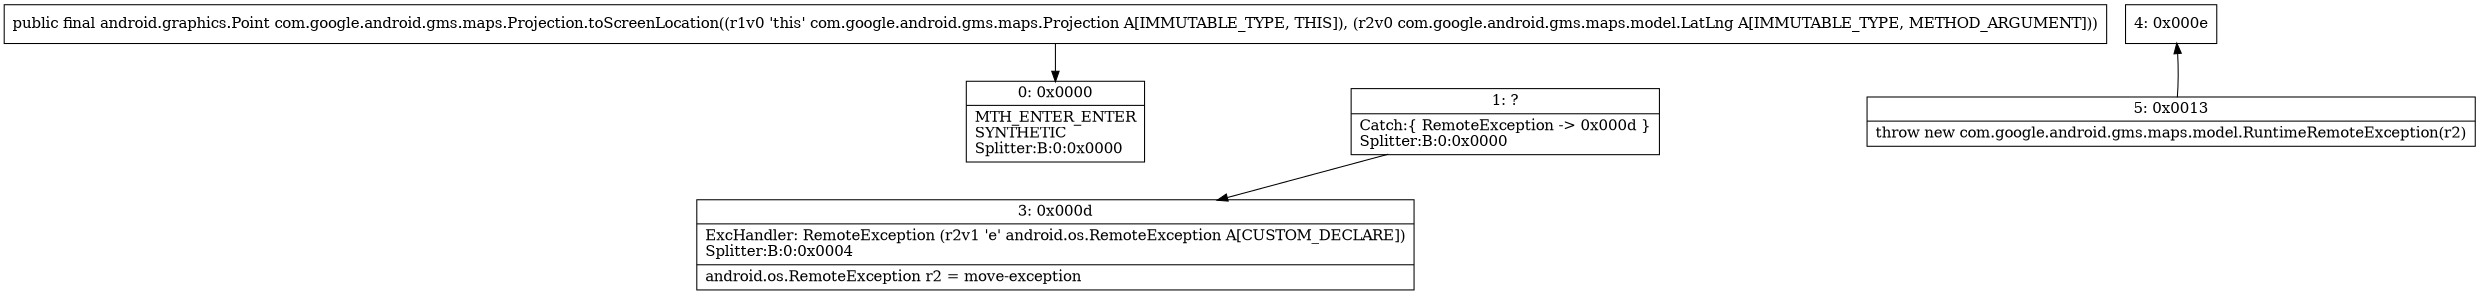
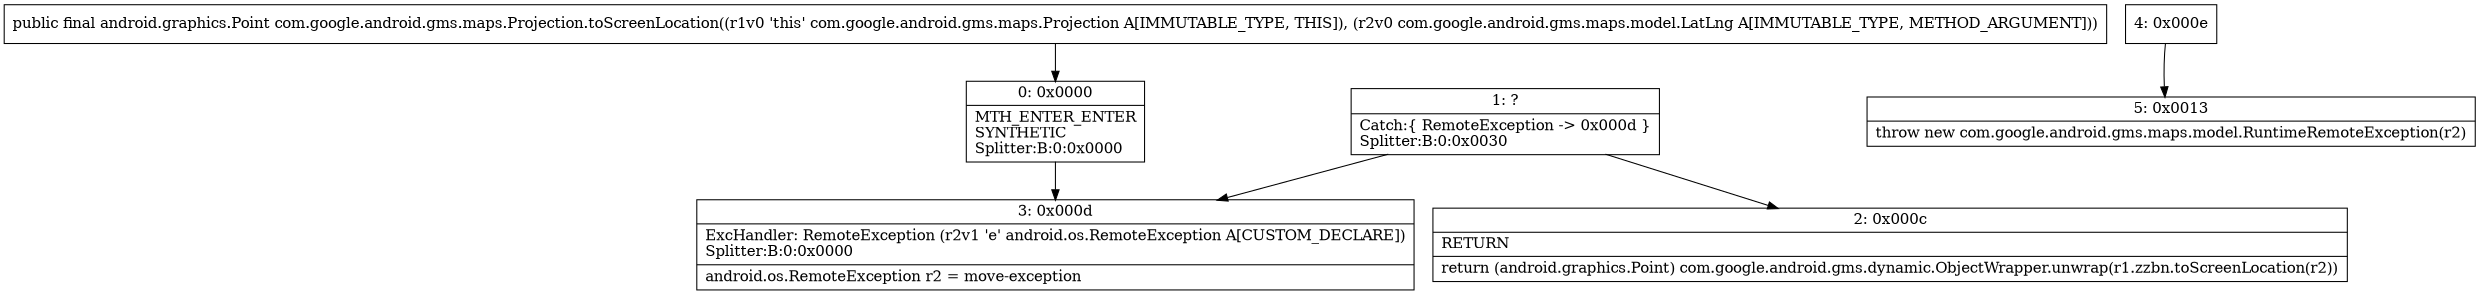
edge "5: 0x0013" -> "4: 0x000e": reversed
node "1: ?": text "Splitter:B:0:0x0000" -> "Splitter:B:0:0x0030"
edge "0: 0x0000" -> "3: 0x000d": added
node "2: 0x000c": added
node "3: 0x000d": text "Splitter:B:0:0x0004" -> "Splitter:B:0:0x0000"
